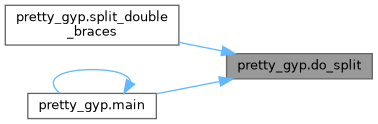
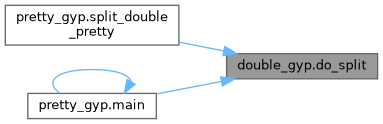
node "pretty_gyp.split_double _braces": label "pretty_gyp.split_double _braces" -> "pretty_gyp.split_double _pretty"
node "pretty_gyp.do_split": label "pretty_gyp.do_split" -> "double_gyp.do_split"
